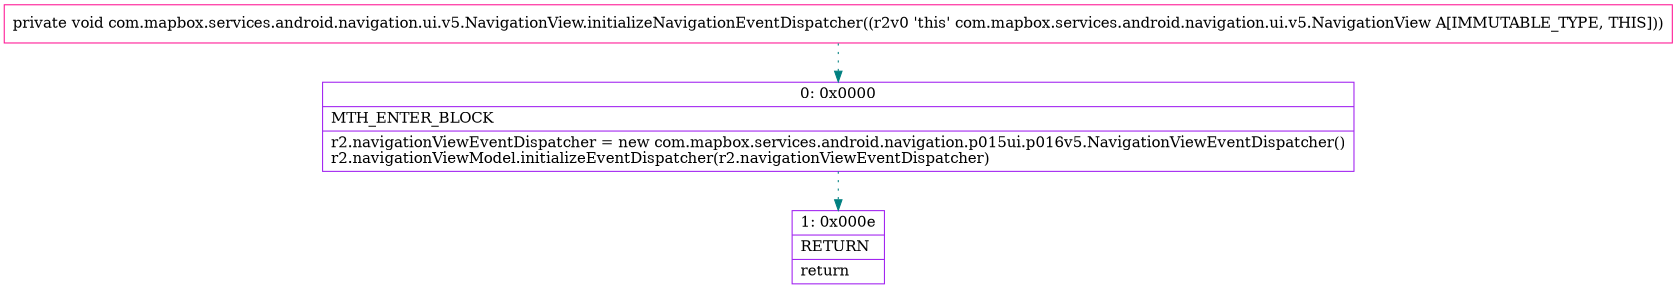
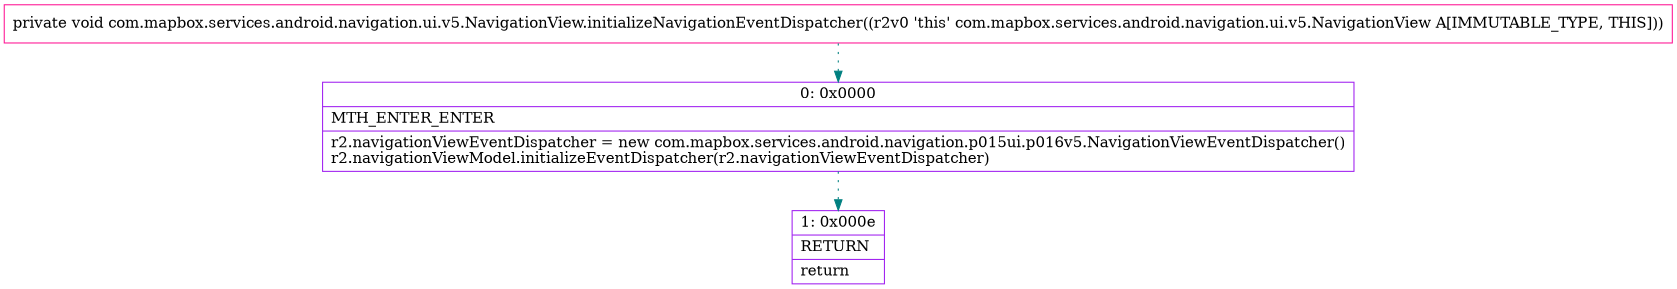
node "0: 0x0000": text "MTH_ENTER_BLOCK" -> "MTH_ENTER_ENTER"
